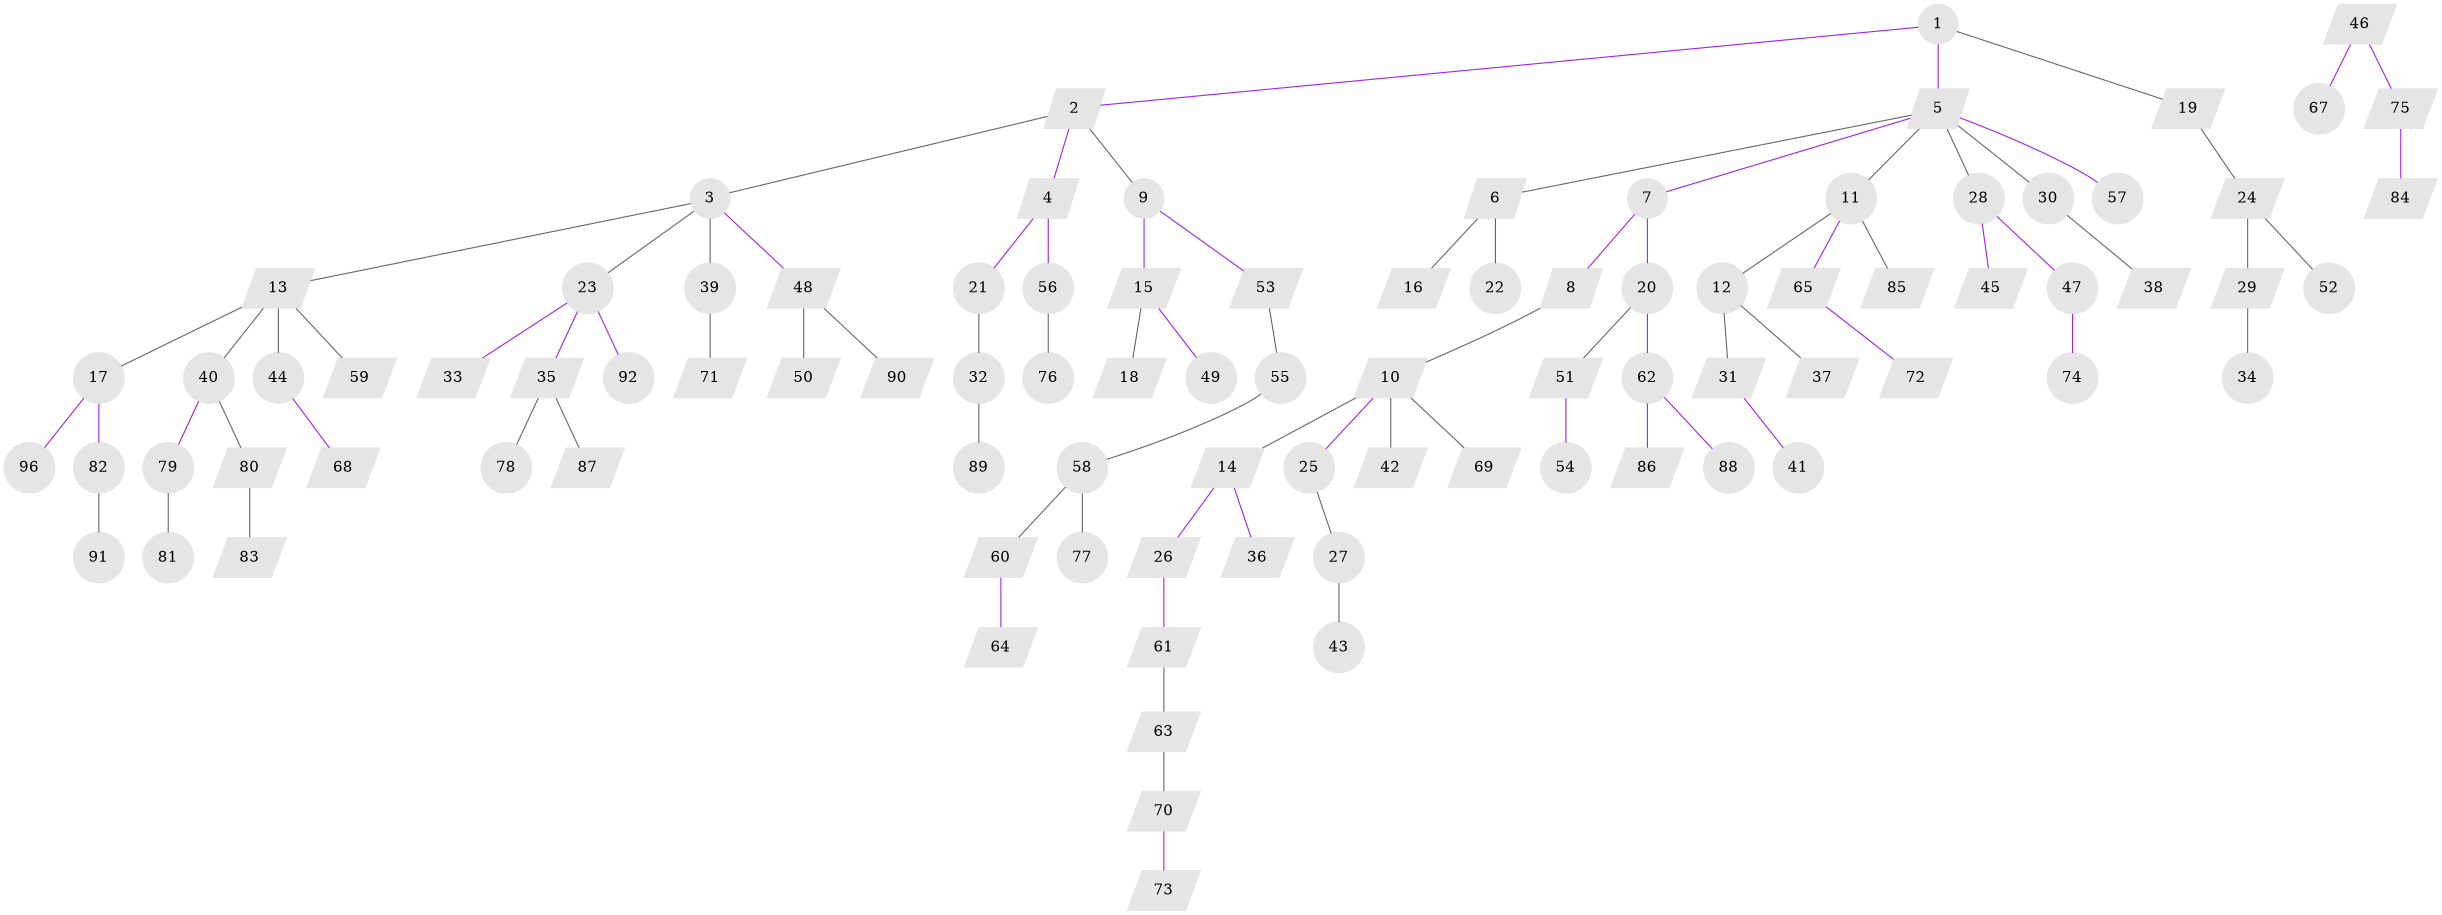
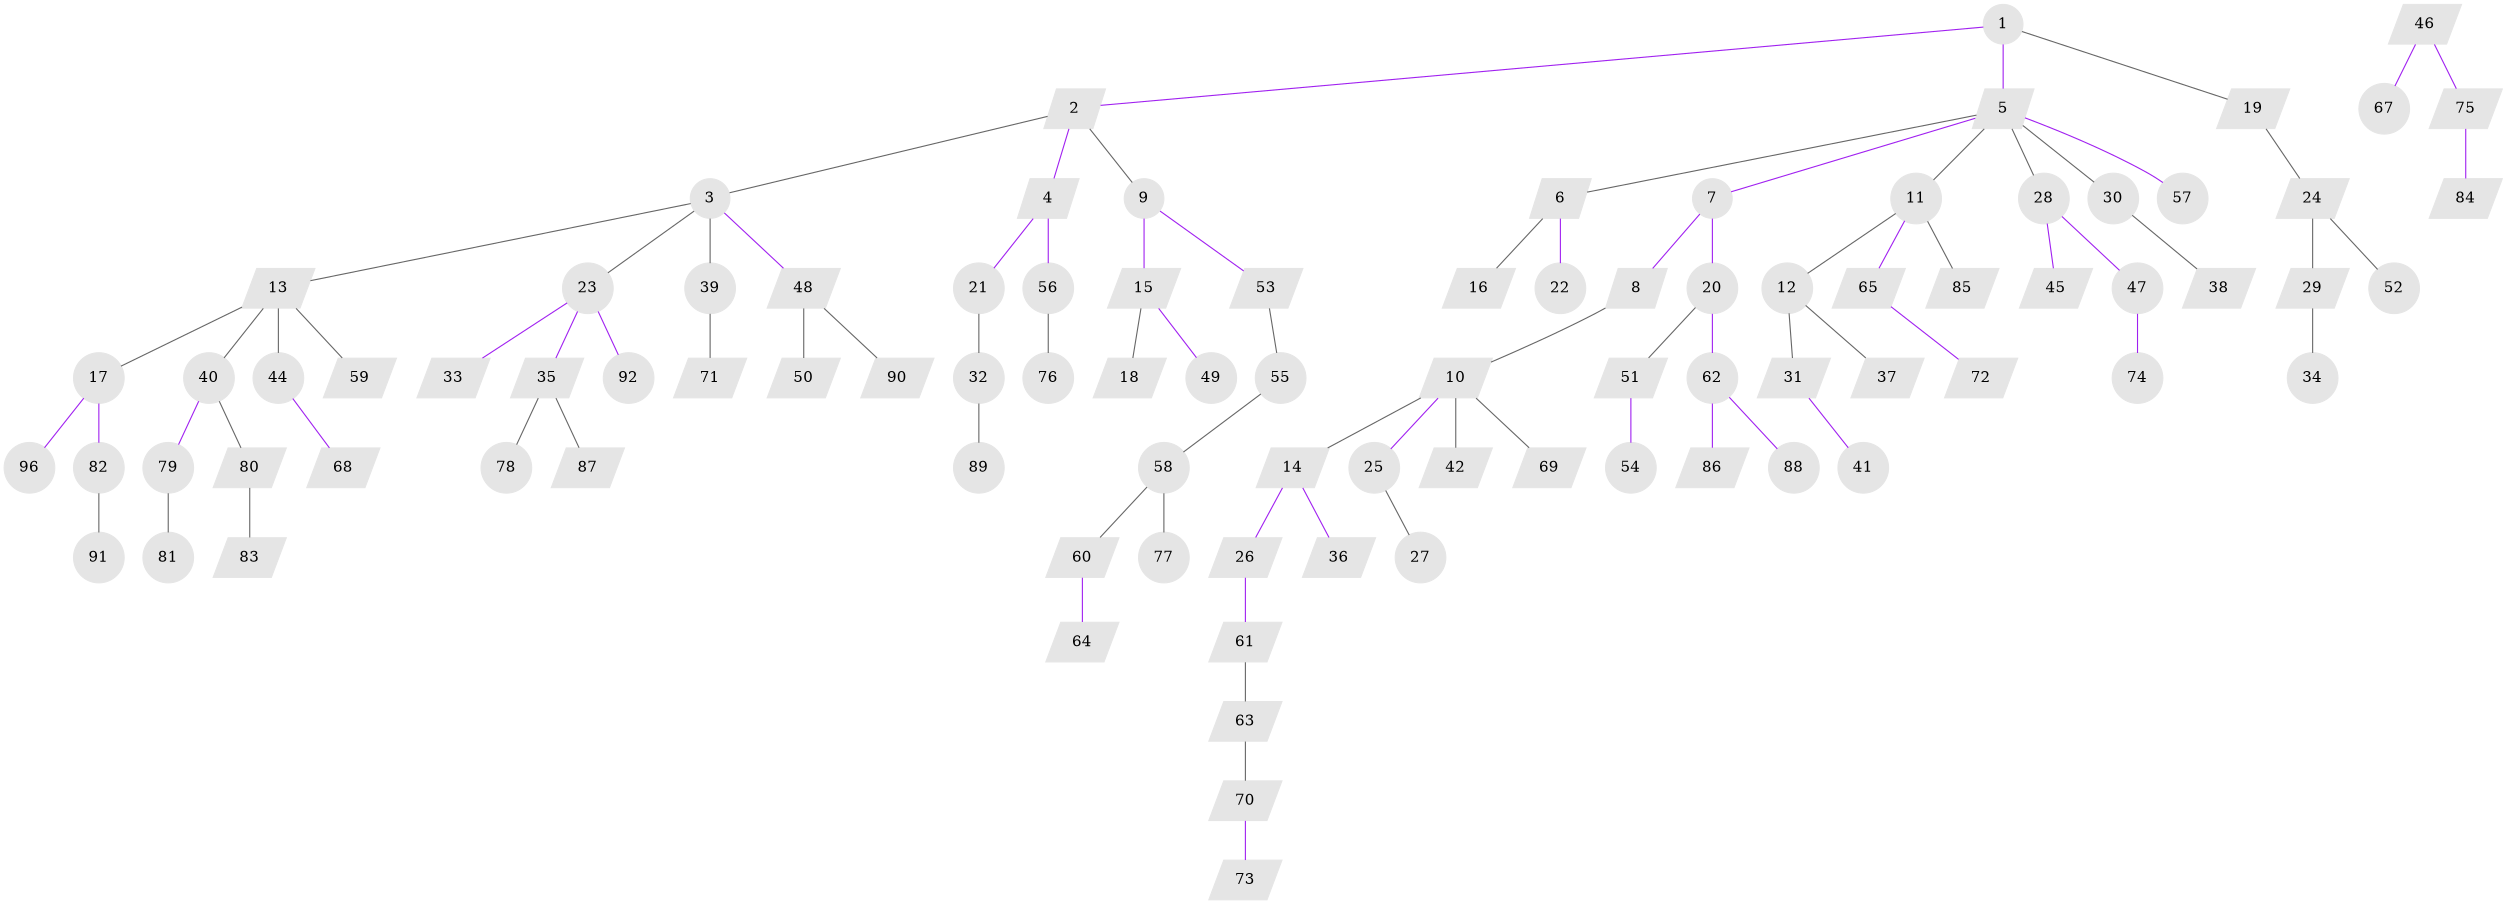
node "43": removed
